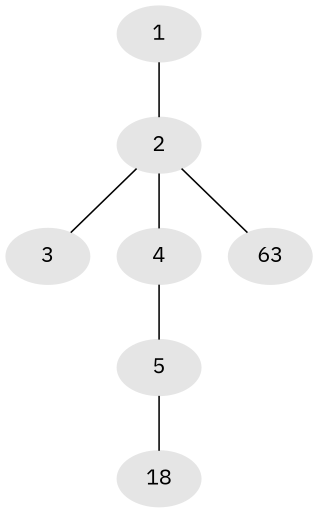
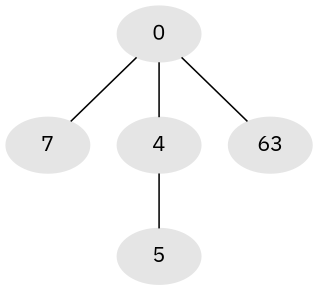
node "1": removed
node "2": label "2" -> "0"
node "3": label "3" -> "7"
node "18": removed
